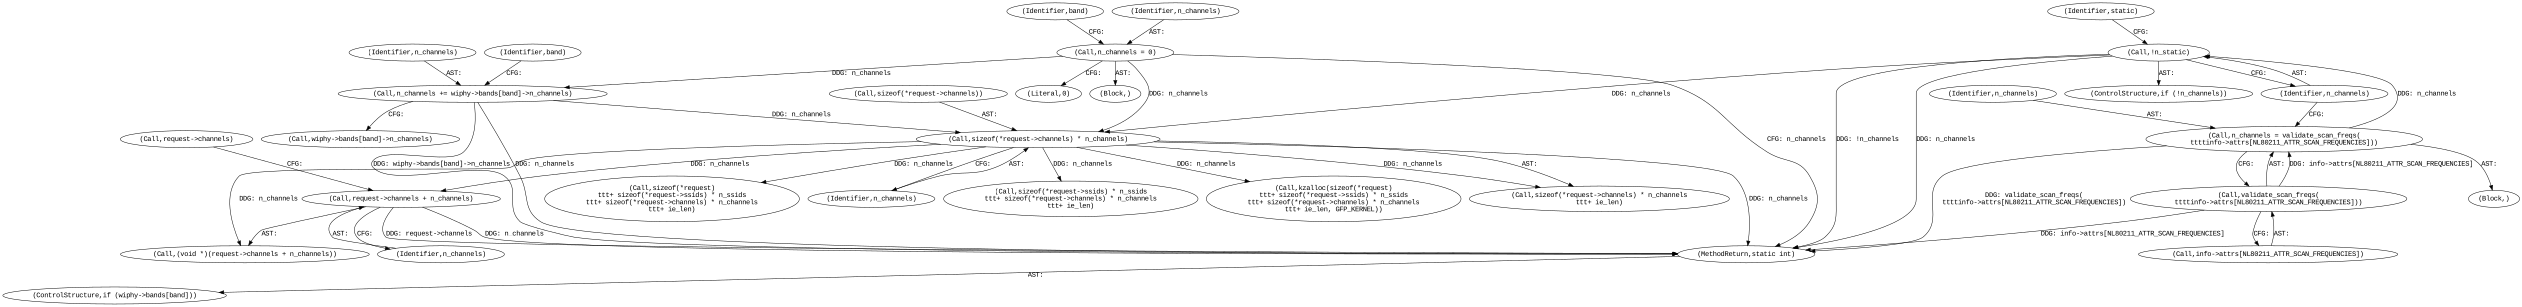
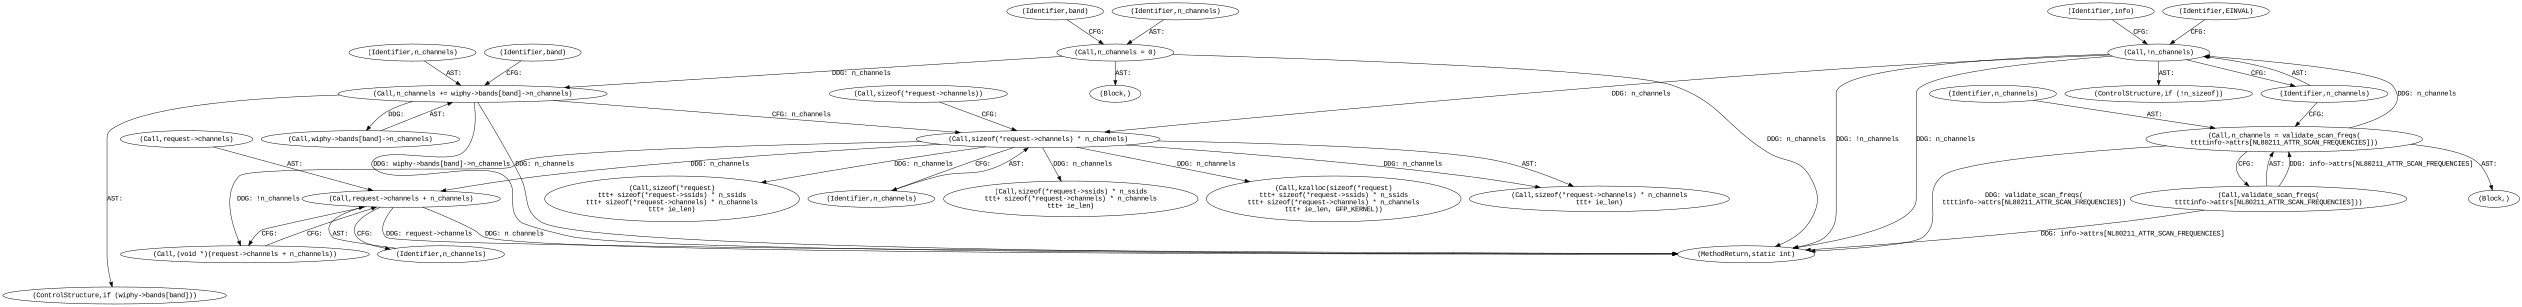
node "(Identifier,static)": label "(Identifier,static)" -> "(Identifier,info)"
node "(Identifier,EINVAL)": added
node "(Call,!n_static)": label "(Call,!n_static)" -> "(Call,!n_channels)"
node "(Literal,0)": removed
node "(ControlStructure,if (!n_channels))": label "(ControlStructure,if (!n_channels))" -> "(ControlStructure,if (!n_sizeof))"
edge "(Call,n_channels = 0)" -> "(Call,sizeof(*request->channels) * n_channels)": removed, label "DDG: n_channels"
edge "(Call,n_channels += wiphy->bands[band]->n_channels)" -> "(Call,wiphy->bands[band]->n_channels)": label "CFG: " -> "DDG: "
edge "(Call,n_channels += wiphy->bands[band]->n_channels)" -> "(Call,sizeof(*request->channels) * n_channels)": label "DDG: n_channels" -> "CFG: n_channels"
edge "(Call,sizeof(*request->channels))" -> "(Call,sizeof(*request->channels) * n_channels)": label "AST: " -> "CFG: "
edge "(Call,wiphy->bands[band]->n_channels)" -> "(Call,n_channels += wiphy->bands[band]->n_channels)": added, label "AST:"
edge "(Call,n_channels = 0)" -> "(MethodReturn,static int)": label "CFG: n_channels" -> "DDG: n_channels"
edge "(Call,sizeof(*request->channels) * n_channels)" -> "(MethodReturn,static int)": removed, label "DDG: n_channels"
edge "(Call,request->channels)" -> "(Call,request->channels + n_channels)": label "CFG: " -> "AST: "
edge "(Call,sizeof(*request->channels) * n_channels)" -> "(Call,(void *)(request->channels + n_channels))": label "DDG: n_channels" -> "DDG: !n_channels"
edge "(Call,(void *)(request->channels + n_channels))" -> "(Call,request->channels + n_channels)": added, label "CFG:"
edge "(Call,request->channels + n_channels)" -> "(Call,(void *)(request->channels + n_channels))": label "AST: " -> "CFG: "
node "(Call,info->attrs[NL80211_ATTR_SCAN_FREQUENCIES])": removed
edge "(MethodReturn,static int)" -> "(ControlStructure,if (wiphy->bands[band]))": now "(Call,n_channels += wiphy->bands[band]->n_channels)" -> "(ControlStructure,if (wiphy->bands[band]))"
